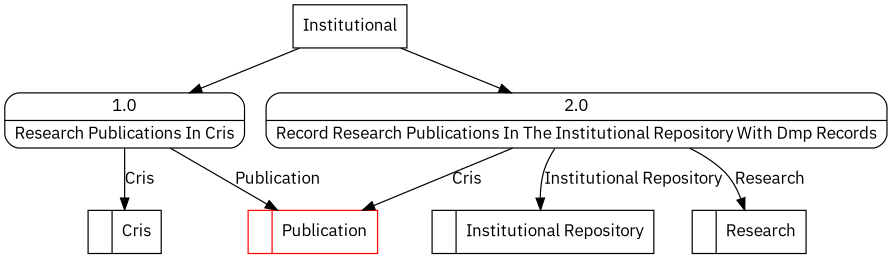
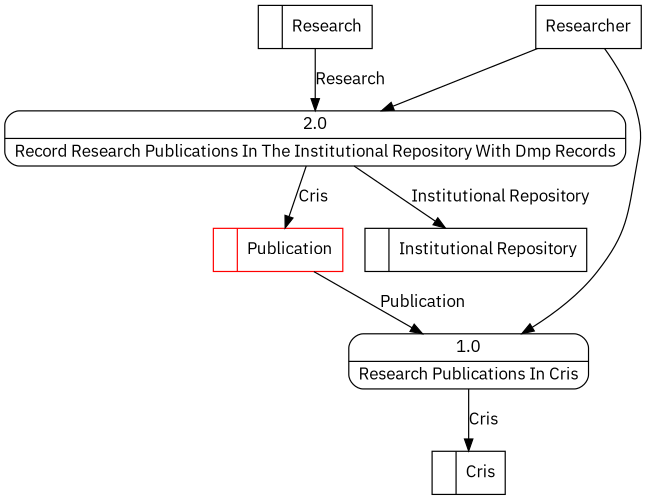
node "Institutional": label "Institutional" -> "Researcher"
edge "2.0" -> "Research": reversed
edge "1.0" -> "Publication": reversed
